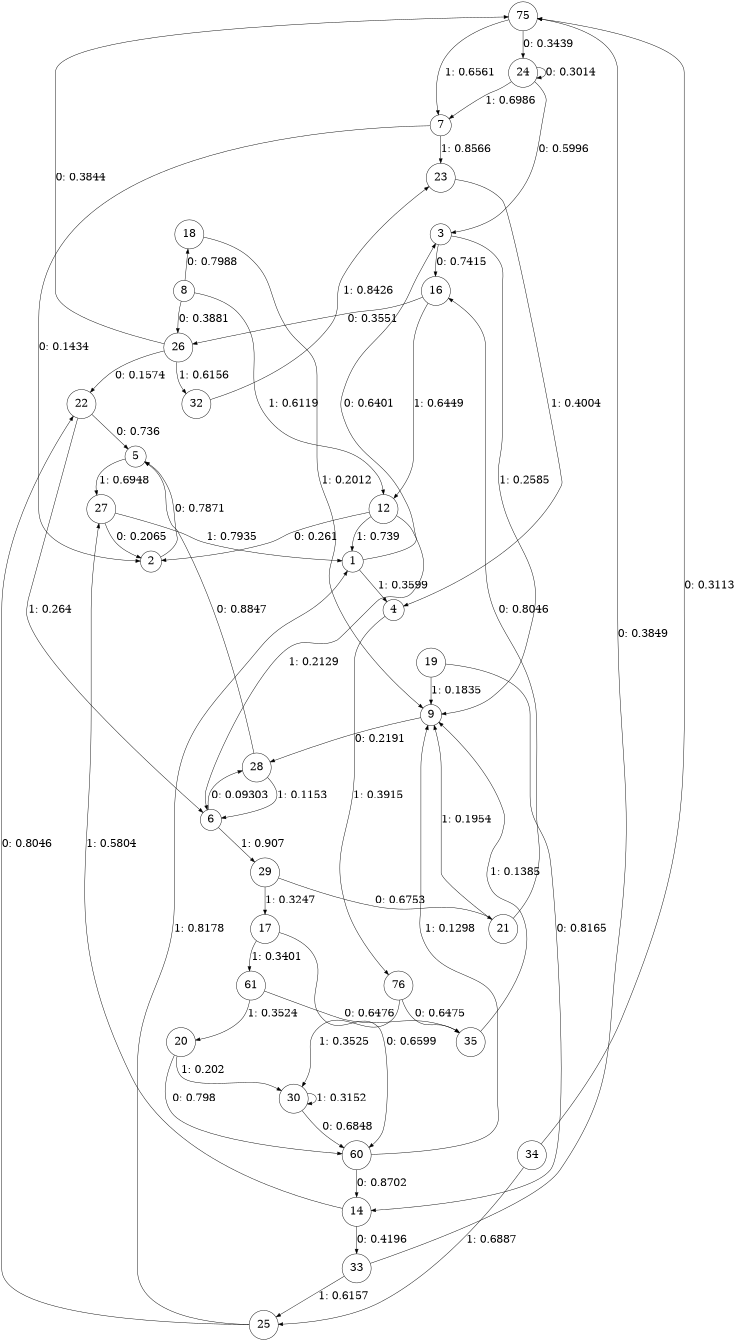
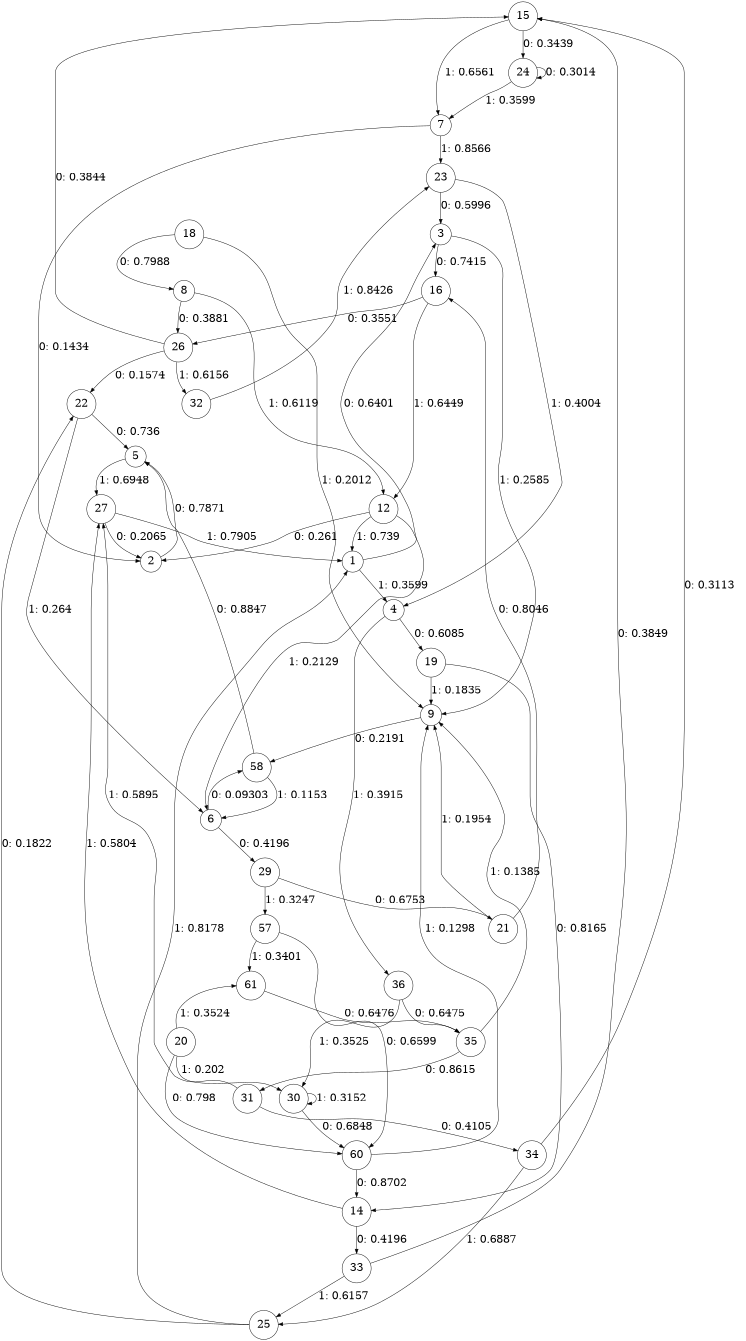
node "75": label "75" -> "15"
edge "24" -> "7": label "1: 0.6986   " -> "1: 0.3599   "
edge "24" -> "3": now "23" -> "3"
edge "8" -> "18": reversed
edge "27" -> "1": label "1: 0.7935   " -> "1: 0.7905   "
edge "4" -> "19": added, label "0: 0.6085"
node "28": label "28" -> "58"
edge "25" -> "22": label "0: 0.8046   " -> "0: 0.1822   "
edge "6" -> "29": label "1: 0.907    " -> "0: 0.4196   "
node "17": label "17" -> "57"
node "76": label "76" -> "36"
edge "61" -> "20": reversed
node "31": added
